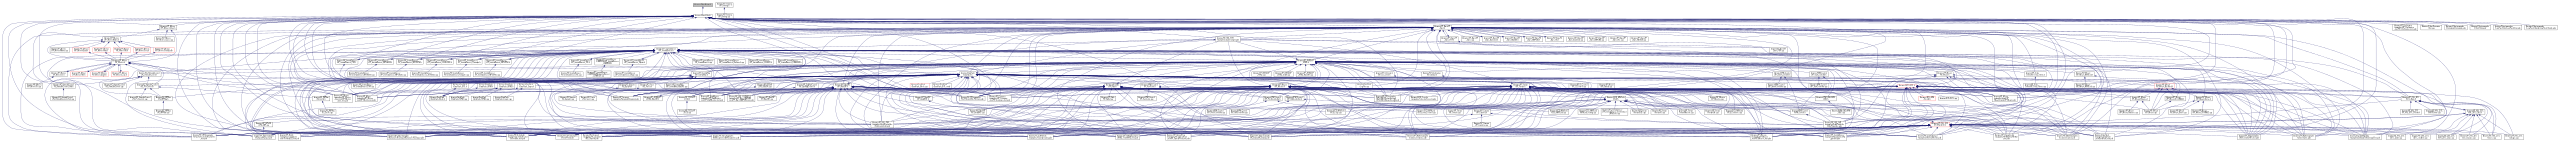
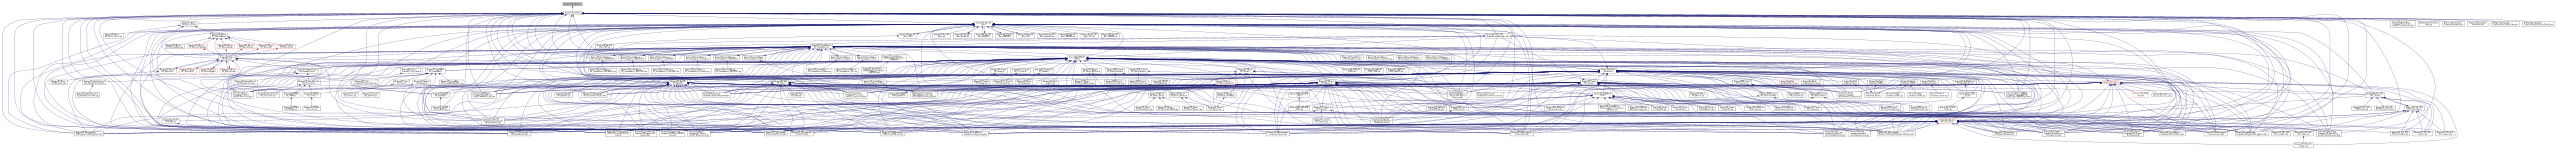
edge "libraries/AP_Baro/AP _Baro_PX4.cpp" -> "libraries/AP_Baro/AP _Baro.h": removed
edge "libraries/APM_OBC/APM _OBC.h" -> "libraries/AP_AHRS/AP _AHRS.h": now "libraries/AP_Arming /AP_Arming.h" -> "libraries/AP_AHRS/AP _AHRS.h"
edge "libraries/AP_HAL_SITL /sitl_gps.cpp" -> "libraries/AP_HAL_SITL /HAL_SITL_Class.h": now "libraries/AP_HAL_SITL /sitl_gps.cpp" -> "libraries/AP_HAL_SITL /SITL_State.cpp"
